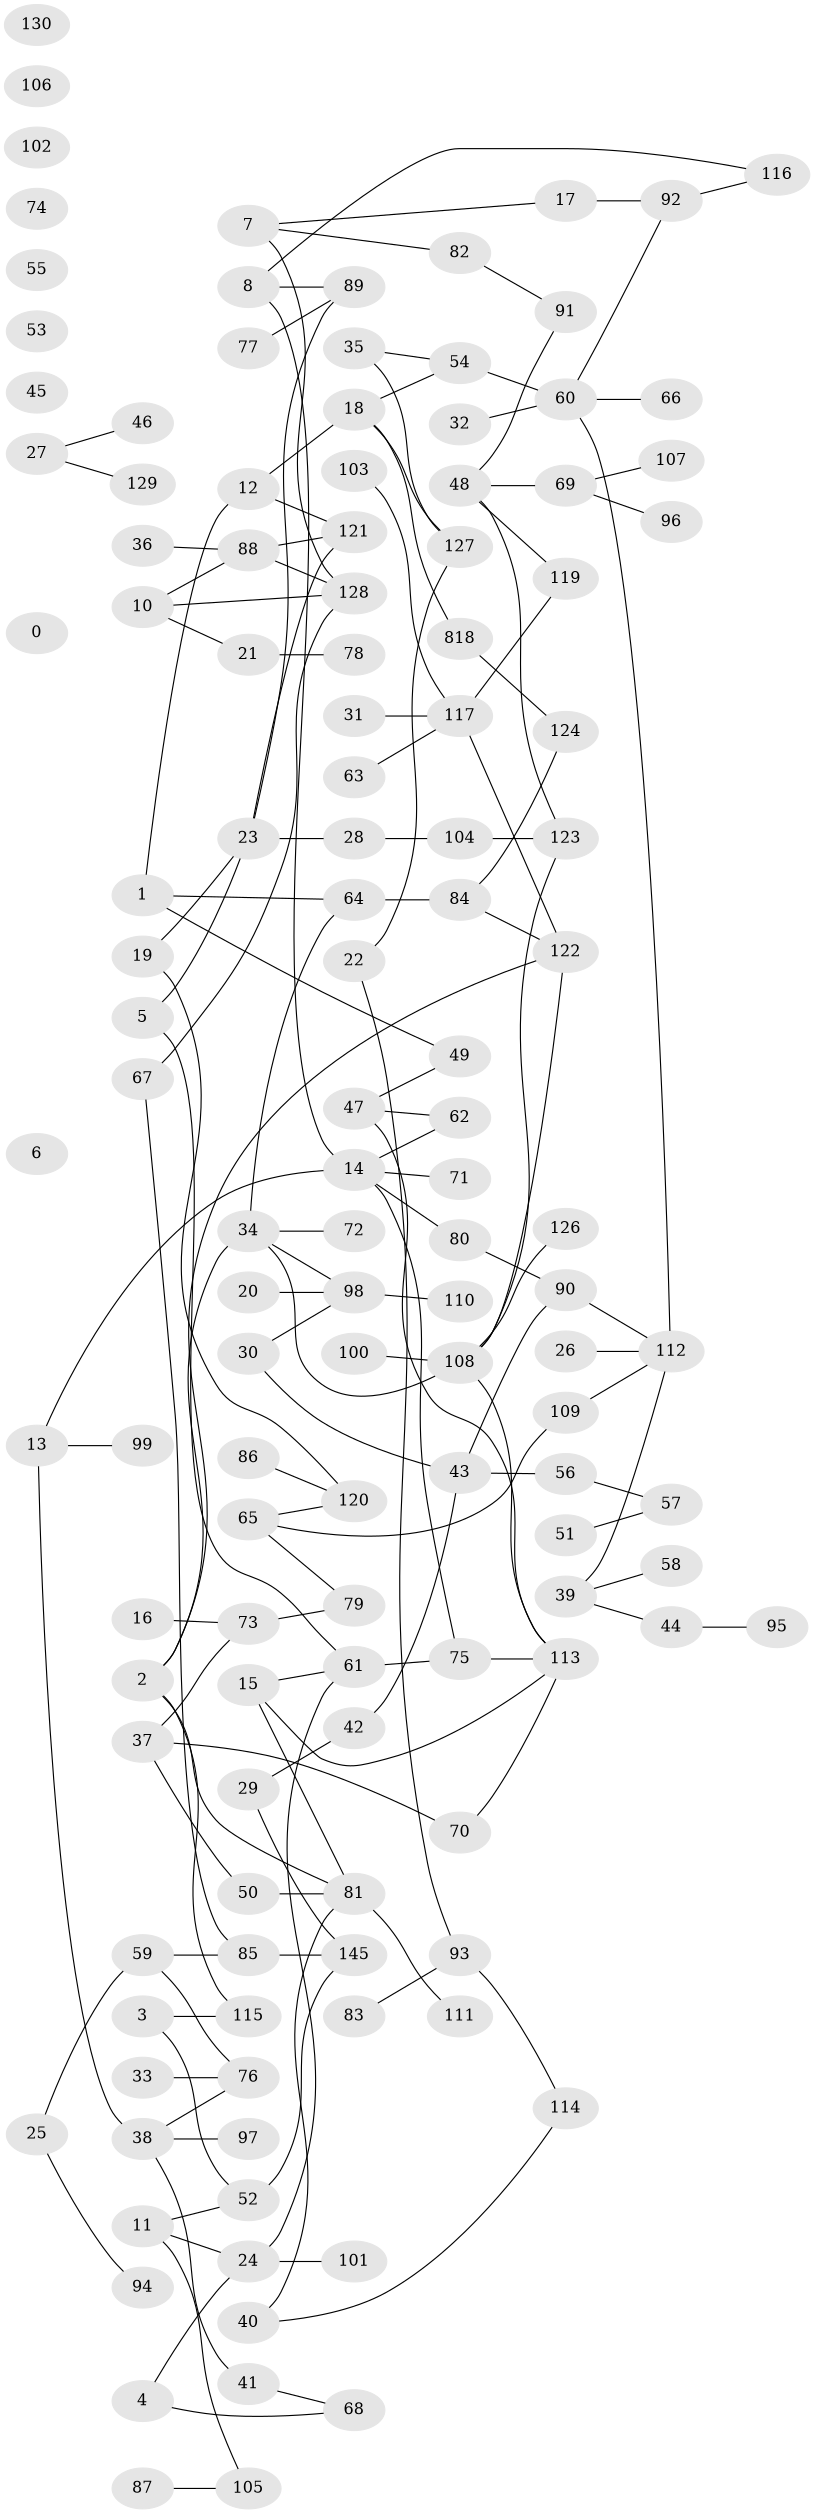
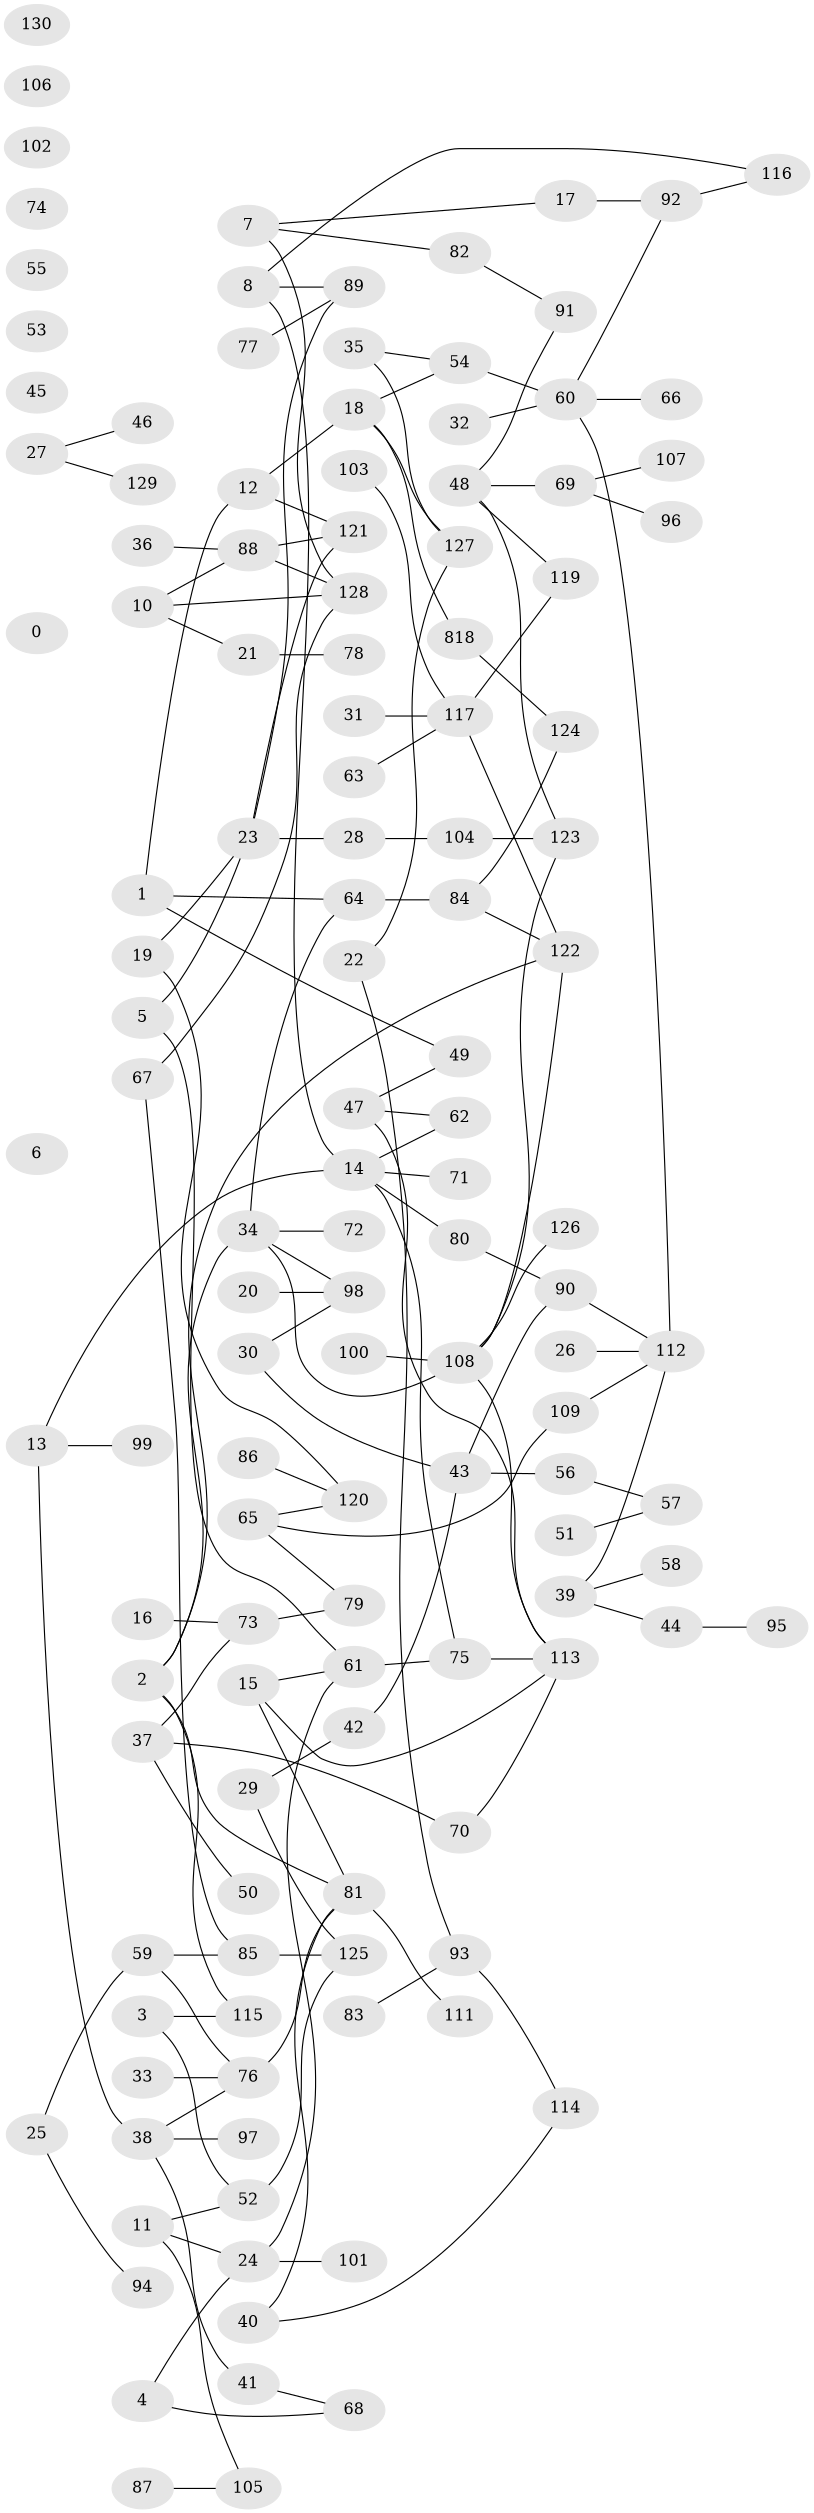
node "110": removed
edge "50" -- "81": now "76" -- "81"
node "145": label "145" -> "125"
